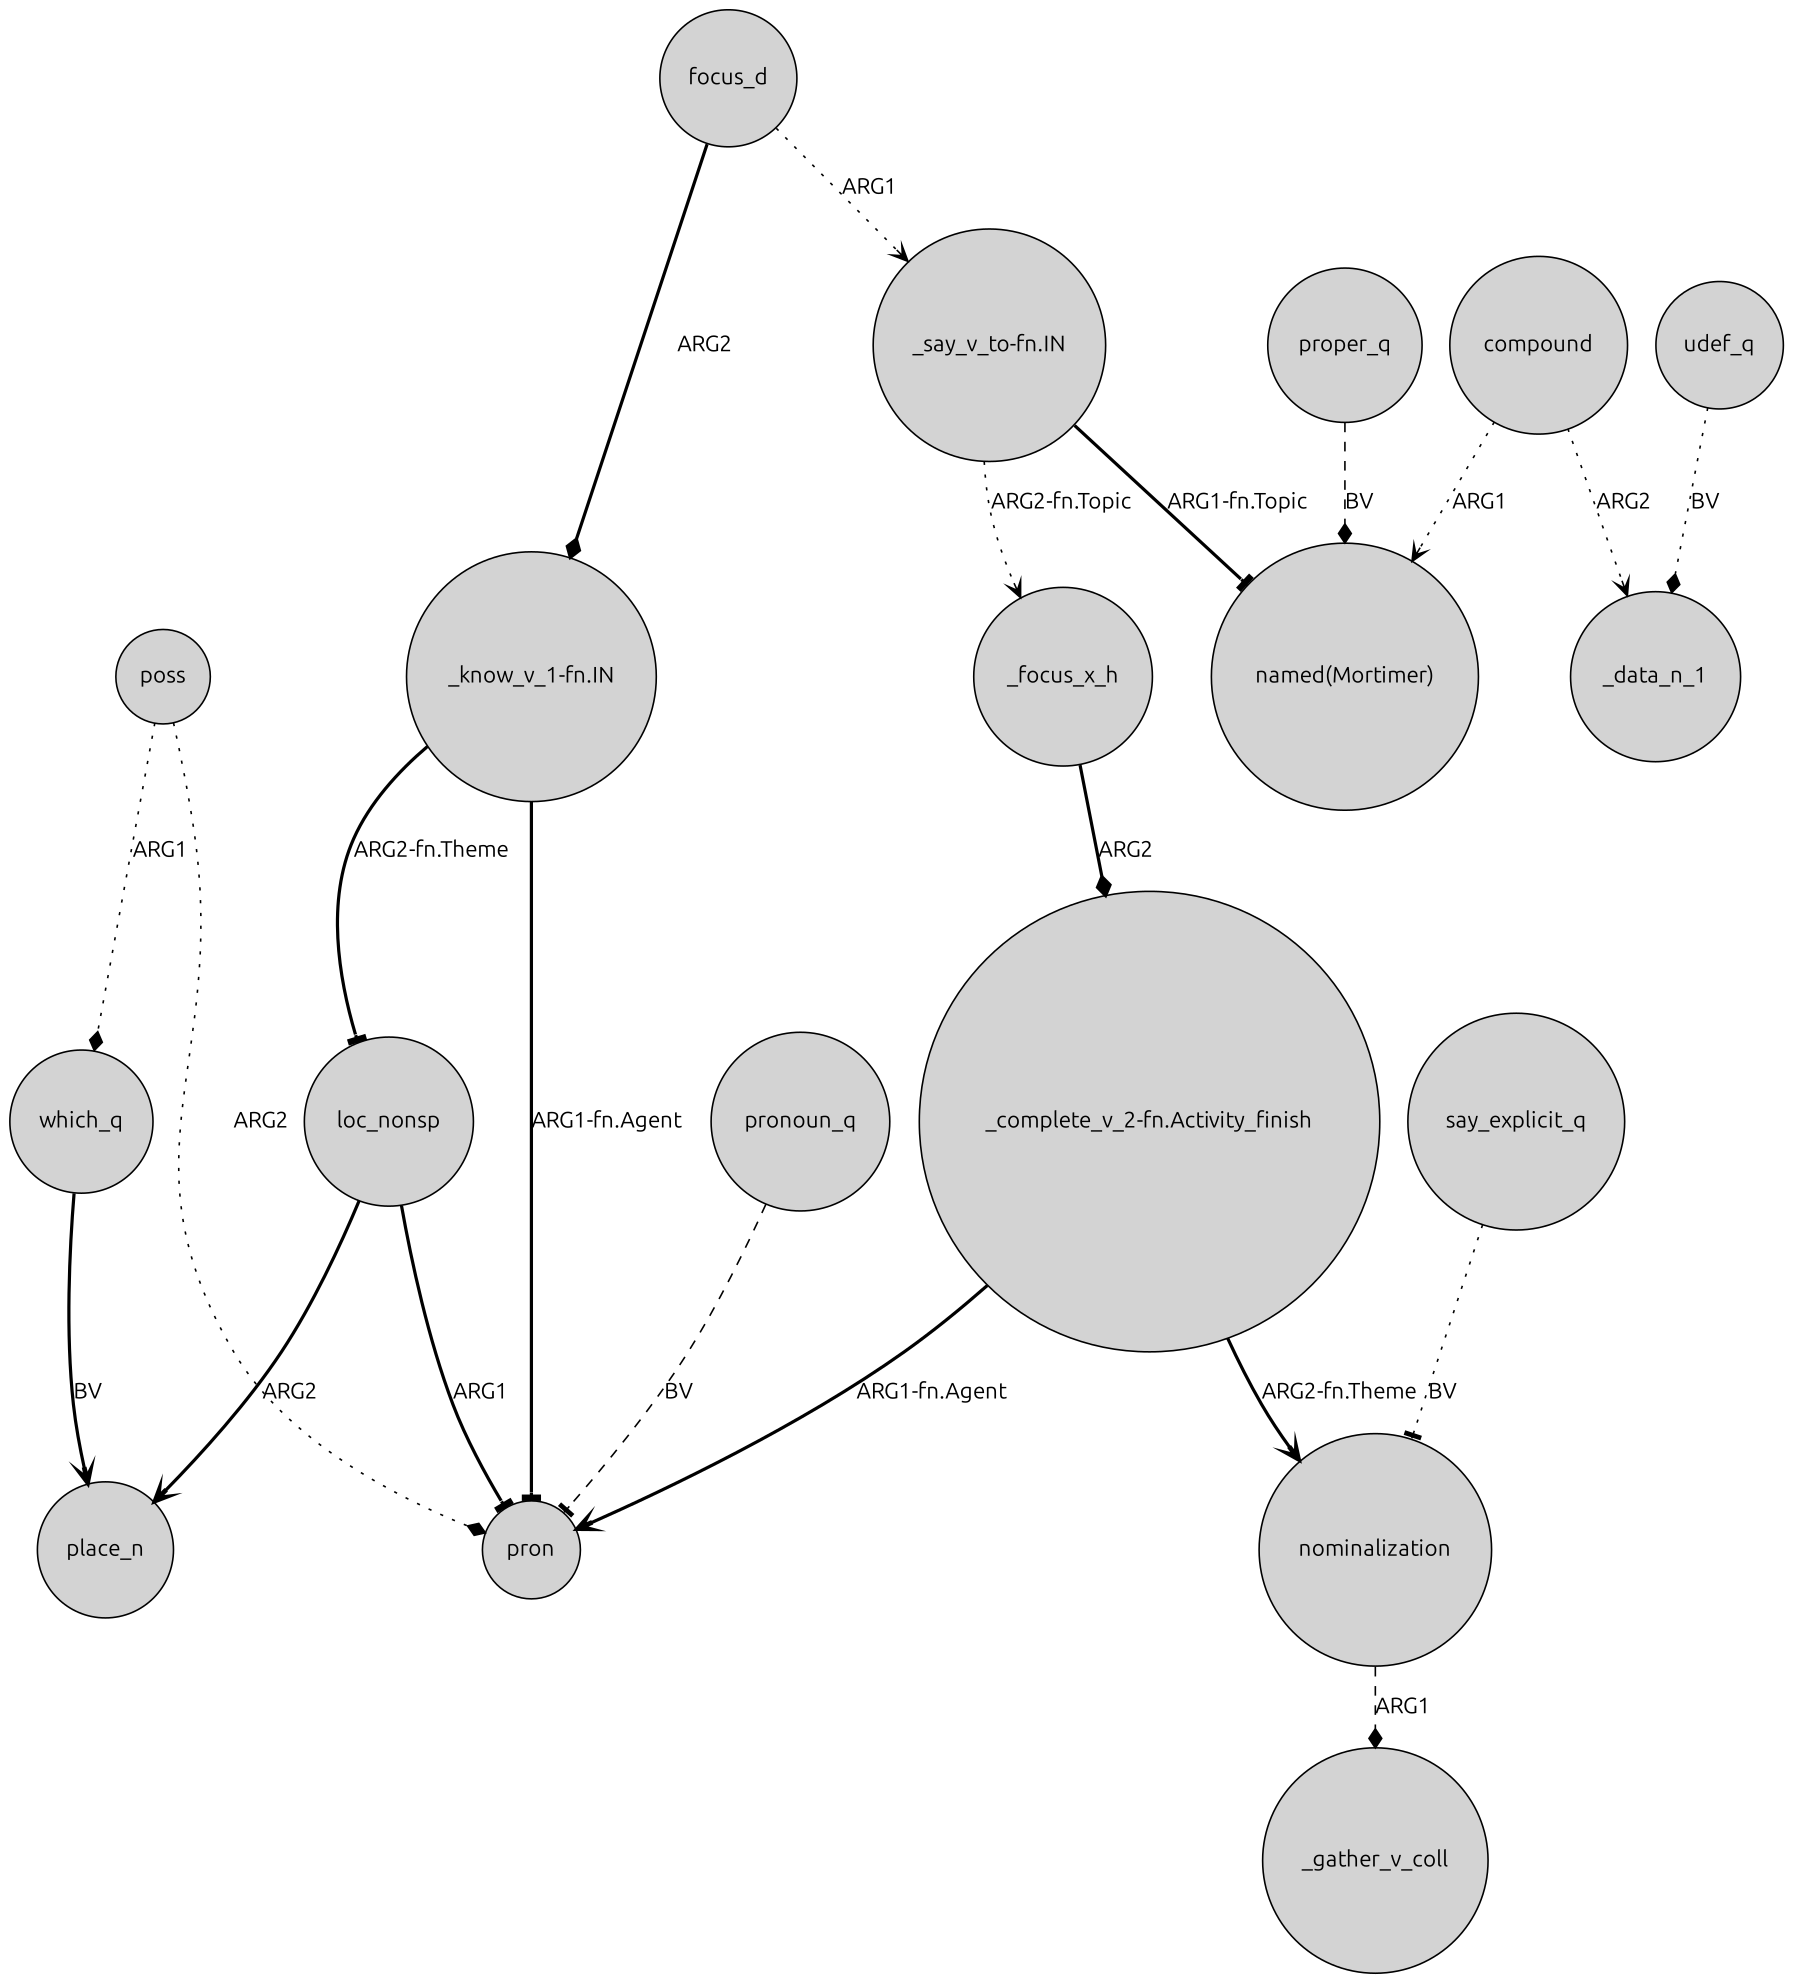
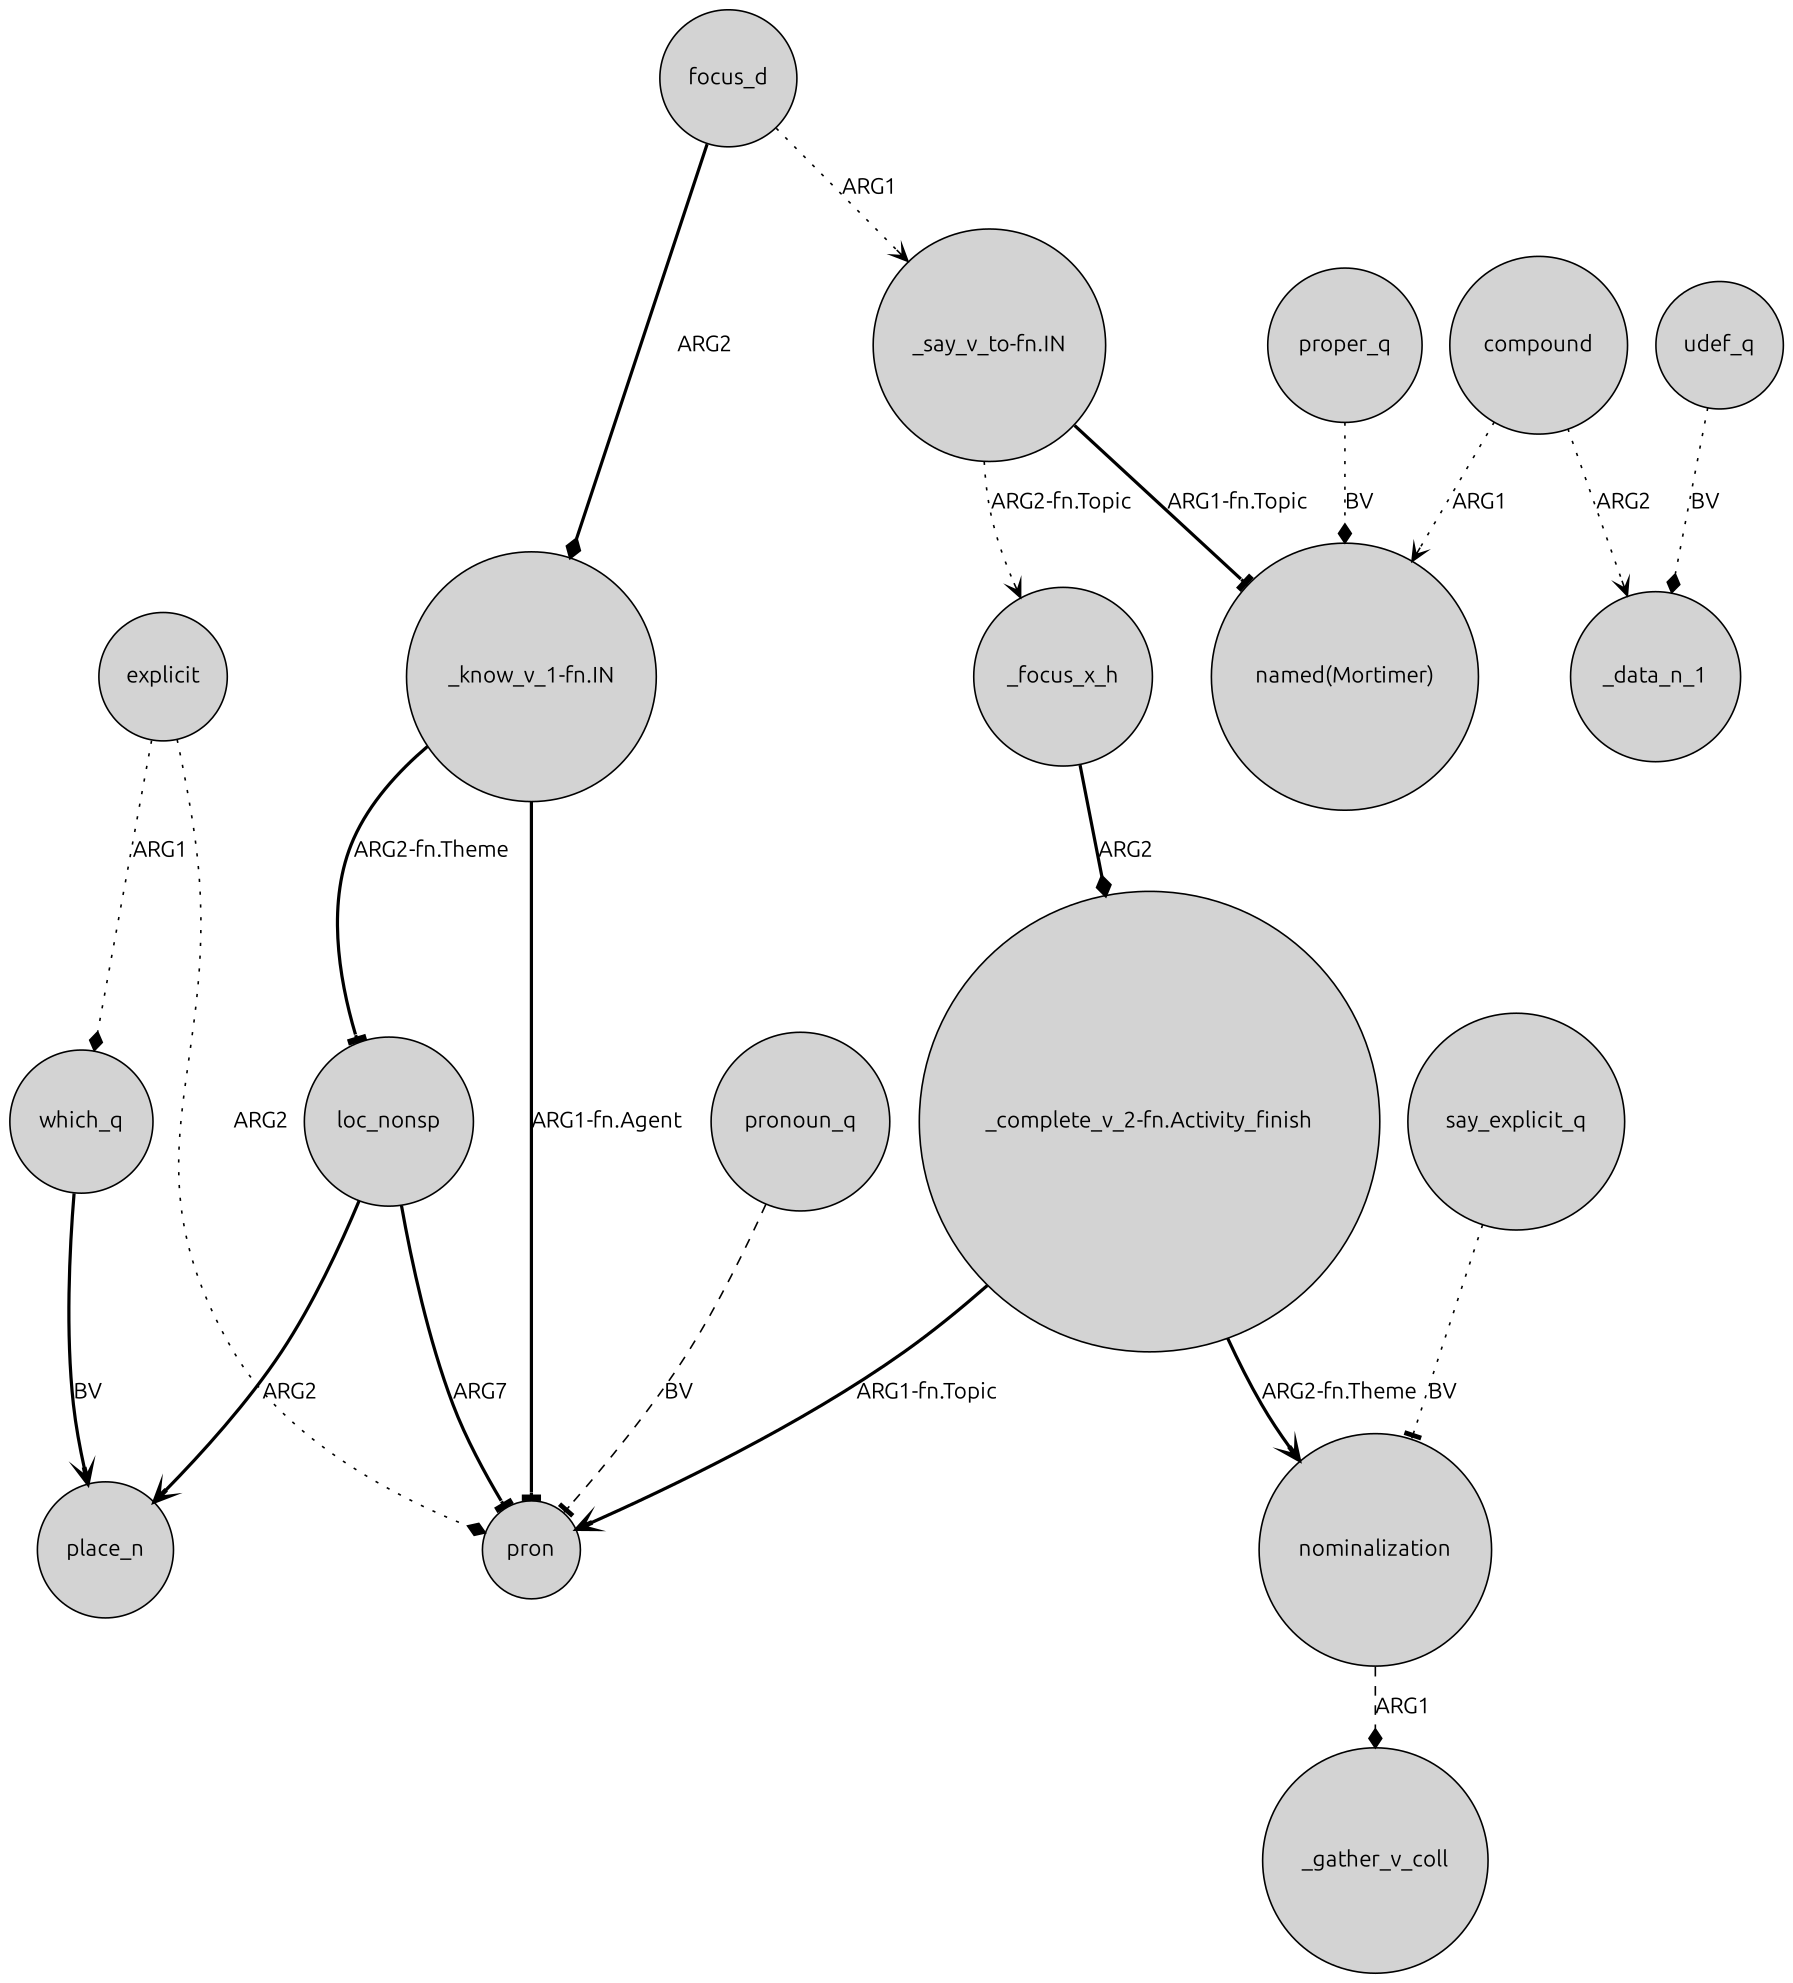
edge "proper_q" -> "named(Mortimer)": style dashed -> dotted
node "poss": label "poss" -> "explicit"
edge "loc_nonsp" -> "pron": label "ARG1" -> "ARG7"
edge "_complete_v_2-fn.Activity_finish" -> "pron": label "ARG1-fn.Agent" -> "ARG1-fn.Topic"
